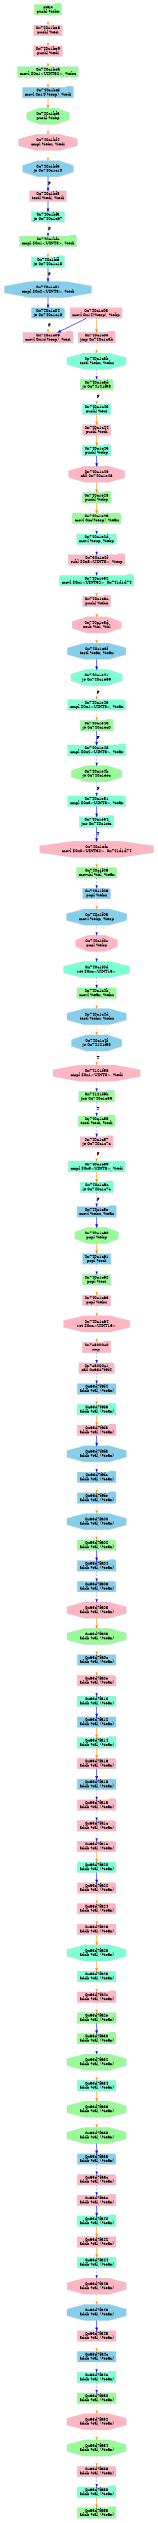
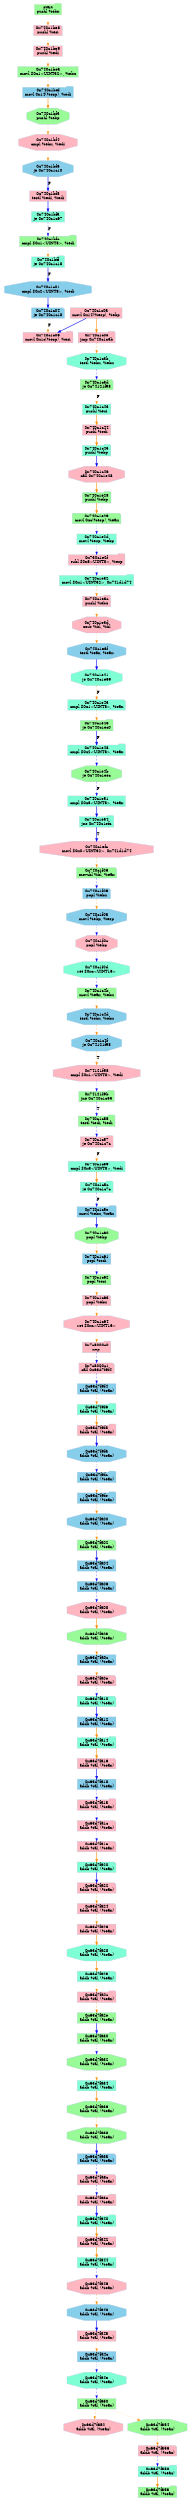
edge "0x740c1c60 popl %ebp" -> "0x740c1c61 popl %edi": style bold -> dashed
node "0x63d7fa4e addb %al, (%eax)": shape folder -> octagon
edge "0x63d7fa52 addb %al, (%eax)" -> "0x63d7fa54 addb %al, (%eax)": now "0x63d7fa50 addb %al, (%eax)" -> "0x63d7fa54 addb %al, (%eax)"
